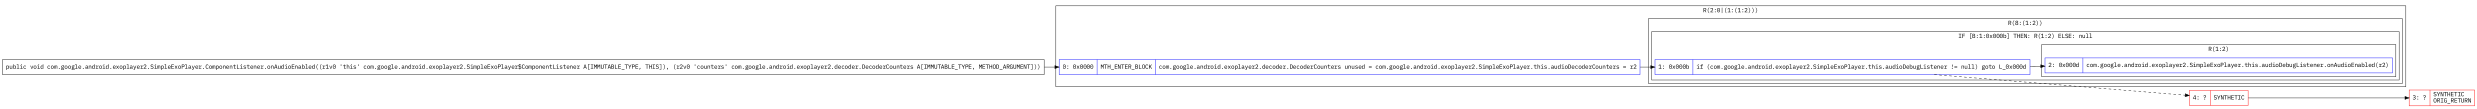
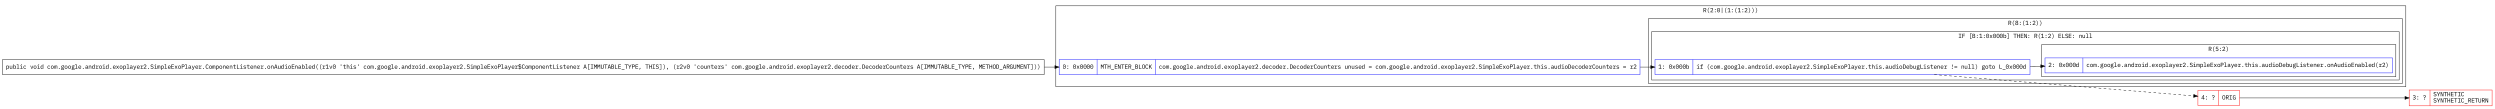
cluster "R(1:2)": label "R(1:2)" -> "R(5:2)"
node "4: ?": text "SYNTHETIC" -> "ORIG"
node "3: ?": text "ORIG_RETURN" -> "SYNTHETIC_RETURN"
